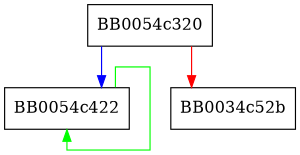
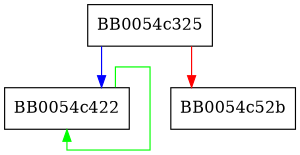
node "BB0054c320": label "BB0054c320" -> "BB0054c325"
node "BB0034c52b": label "BB0034c52b" -> "BB0054c52b"
